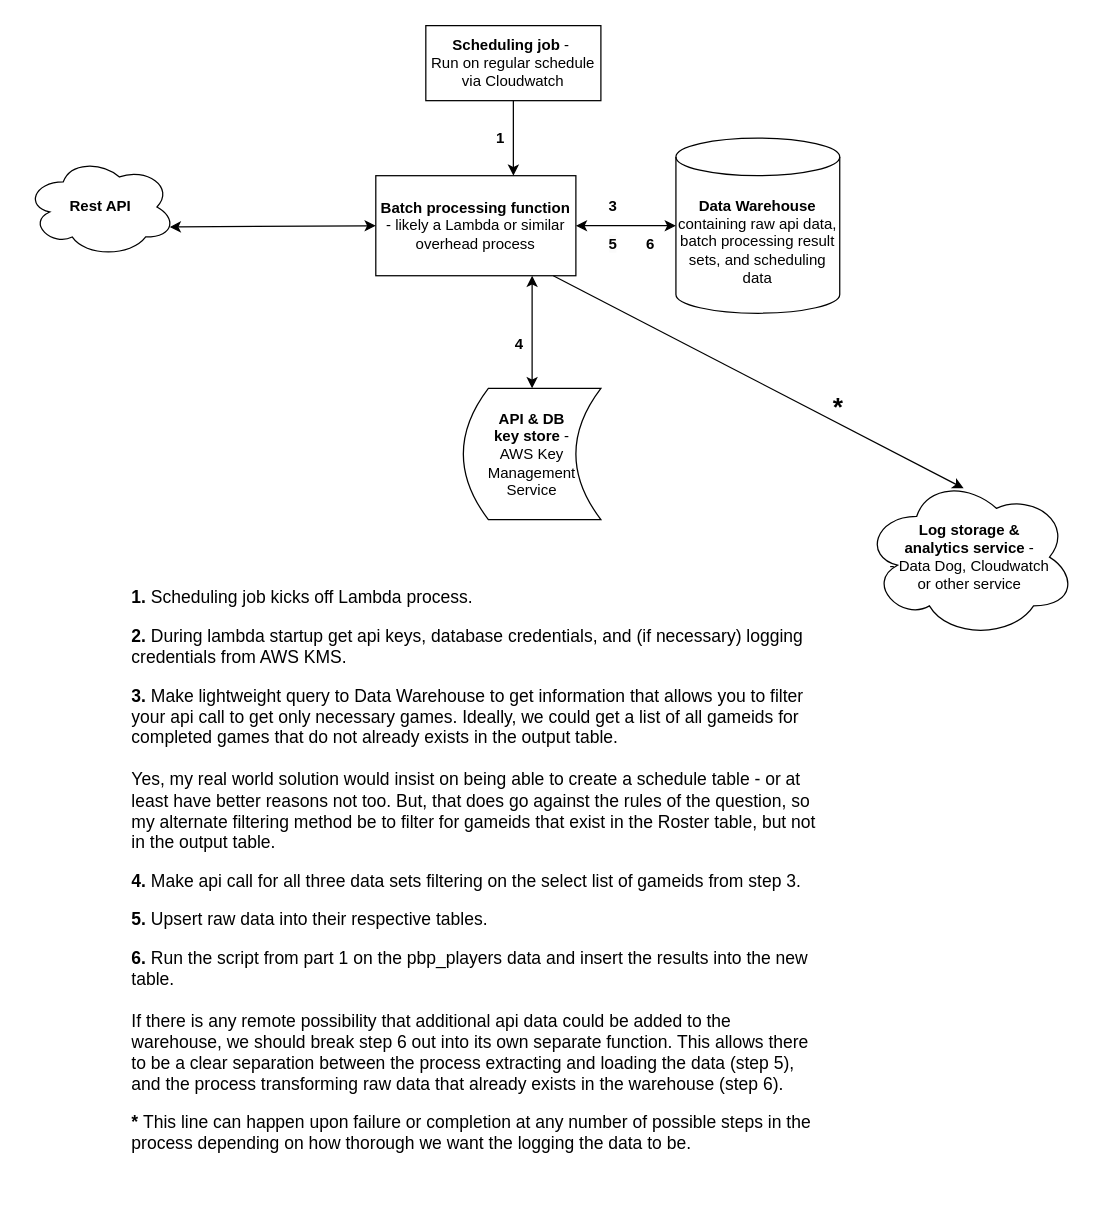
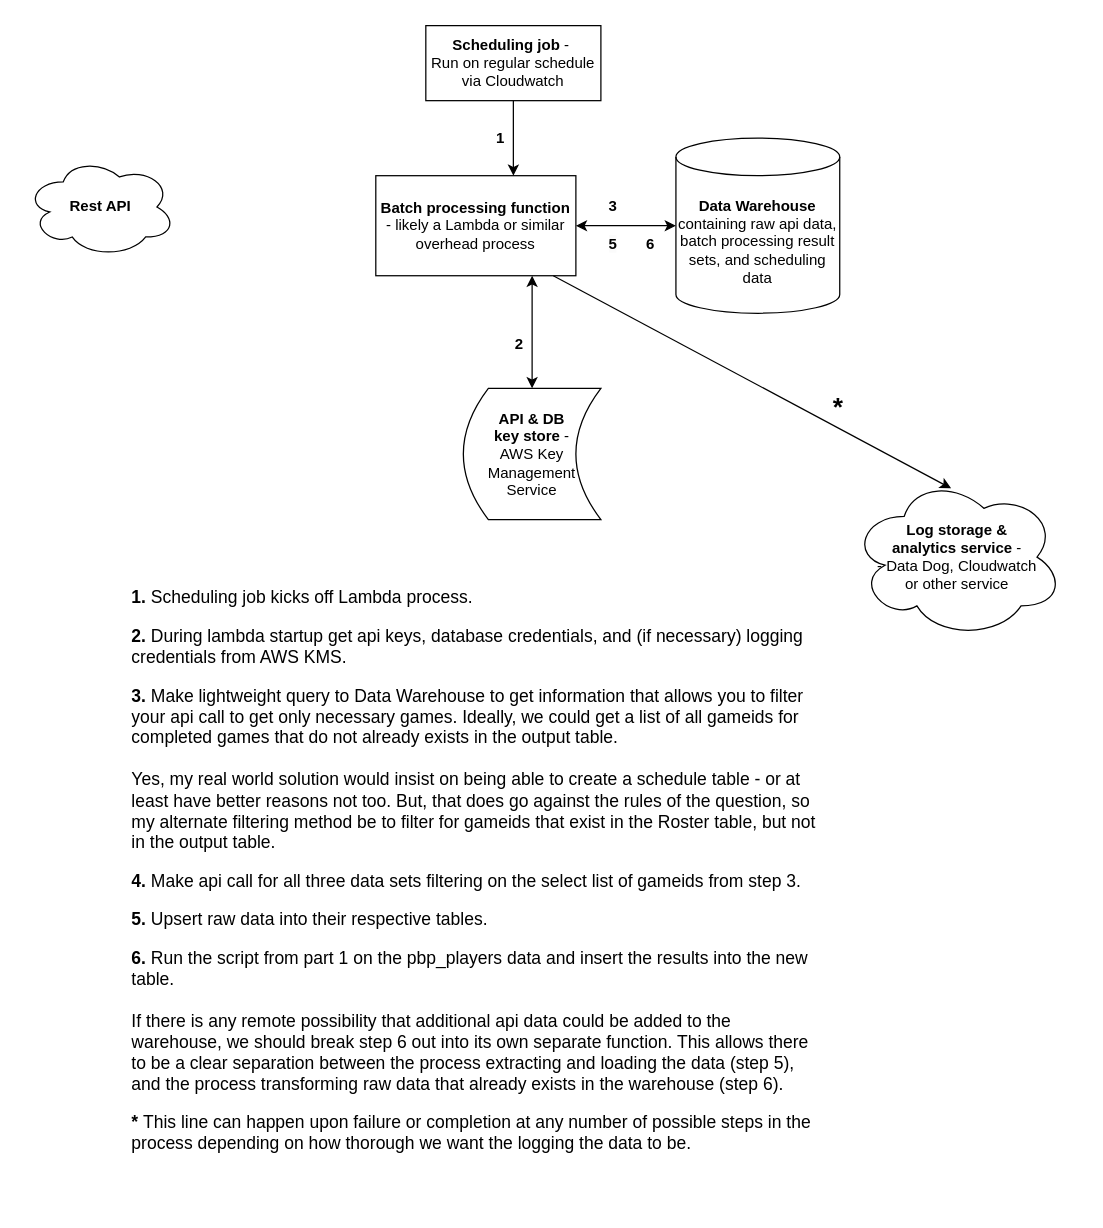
edge "Rest API" -- "Batch processing function - likely a Lambda or similar overhead process": removed
node "4": label "4" -> "2"
node "Log storage & analytics service - - Data Dog, Cloudwatch or other service": moved (969, 557) -> (957, 557)
